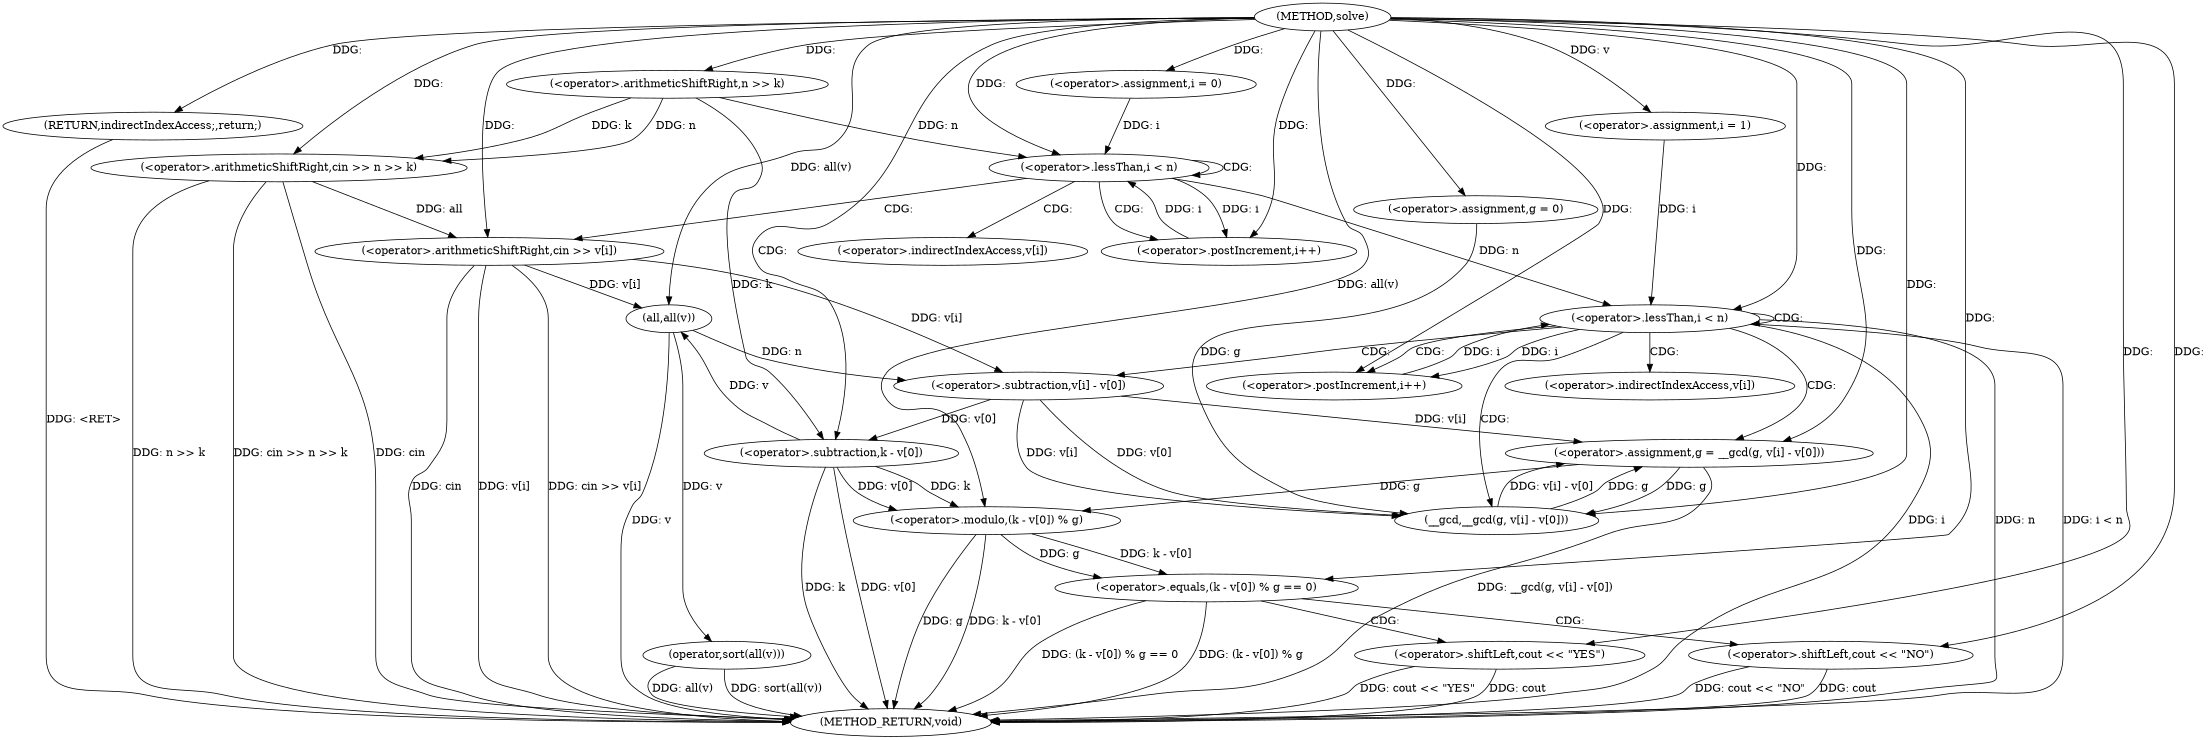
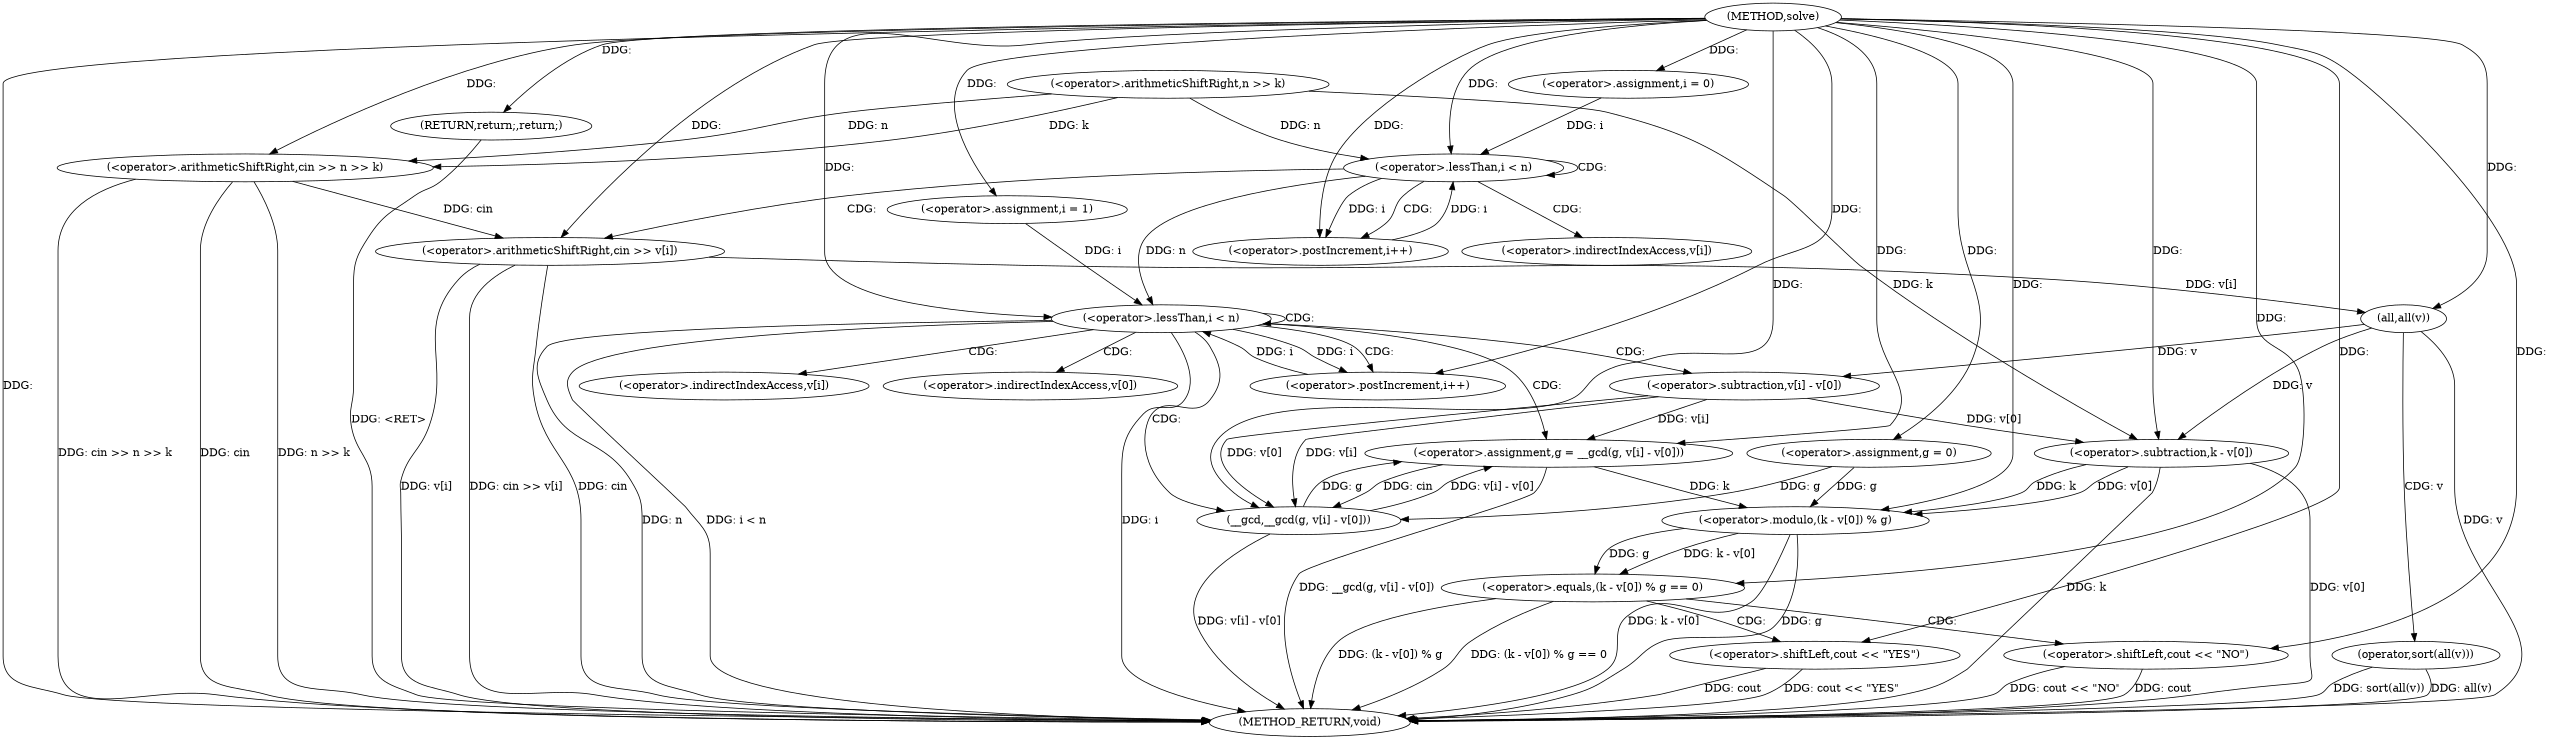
edge "(METHOD,solve)" -> "(<operator>.arithmeticShiftRight,n >> k)": now "(METHOD,solve)" -> "(METHOD_RETURN,void)"
edge "(METHOD,solve)" -> "(<operator>.assignment,i = 1)": label "DDG: v" -> "DDG: "
node "(RETURN,indirectIndexAccess;,return;)": label "(RETURN,indirectIndexAccess;,return;)" -> "(RETURN,return;,return;)"
edge "(METHOD,solve)" -> "(all,all(v))": label "DDG: all(v)" -> "DDG: "
edge "(<operator>.arithmeticShiftRight,cin >> n >> k)" -> "(<operator>.arithmeticShiftRight,cin >> v[i])": label "DDG: all" -> "DDG: cin"
edge "(METHOD,solve)" -> "(<operator>.subtraction,k - v[0])": label "CDG: " -> "DDG: "
edge "(METHOD,solve)" -> "(<operator>.modulo,(k - v[0]) % g)": label "DDG: all(v)" -> "DDG: "
edge "(<operator>.arithmeticShiftRight,cin >> v[i])" -> "(<operator>.subtraction,v[i] - v[0])": removed, label "DDG: v[i]"
edge "(all,all(v))" -> "(<operator>.subtraction,v[i] - v[0])": label "DDG: n" -> "DDG: v"
node "(<operator>.indirectIndexAccess,v[0])": added
edge "(<operator>.subtraction,k - v[0])" -> "(all,all(v))": reversed
edge "(<operator>.assignment,g = 0)" -> "(<operator>.modulo,(k - v[0]) % g)": added, label "DDG: g"
edge "(all,all(v))" -> "(operator,sort(all(v)))": label "DDG: v" -> "CDG: v"
edge "(<operator>.assignment,g = __gcd(g, v[i] - v[0]))" -> "(<operator>.modulo,(k - v[0]) % g)": label "DDG: g" -> "DDG: k"
edge "(<operator>.assignment,g = __gcd(g, v[i] - v[0]))" -> "(__gcd,__gcd(g, v[i] - v[0]))": label "DDG: g" -> "DDG: cin"
edge "(__gcd,__gcd(g, v[i] - v[0]))" -> "(METHOD_RETURN,void)": added, label "DDG: v[i] - v[0]"
